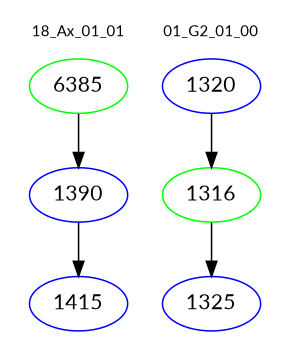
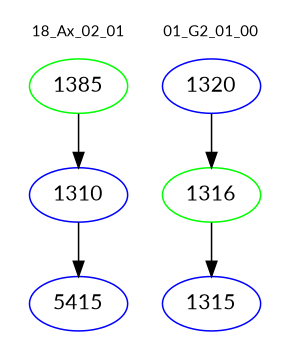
cluster "18_Ax_01_01": label "18_Ax_01_01" -> "18_Ax_02_01"
node "6385": label "6385" -> "1385"
node "1390": label "1390" -> "1310"
node "1415": label "1415" -> "5415"
node "1325": label "1325" -> "1315"
